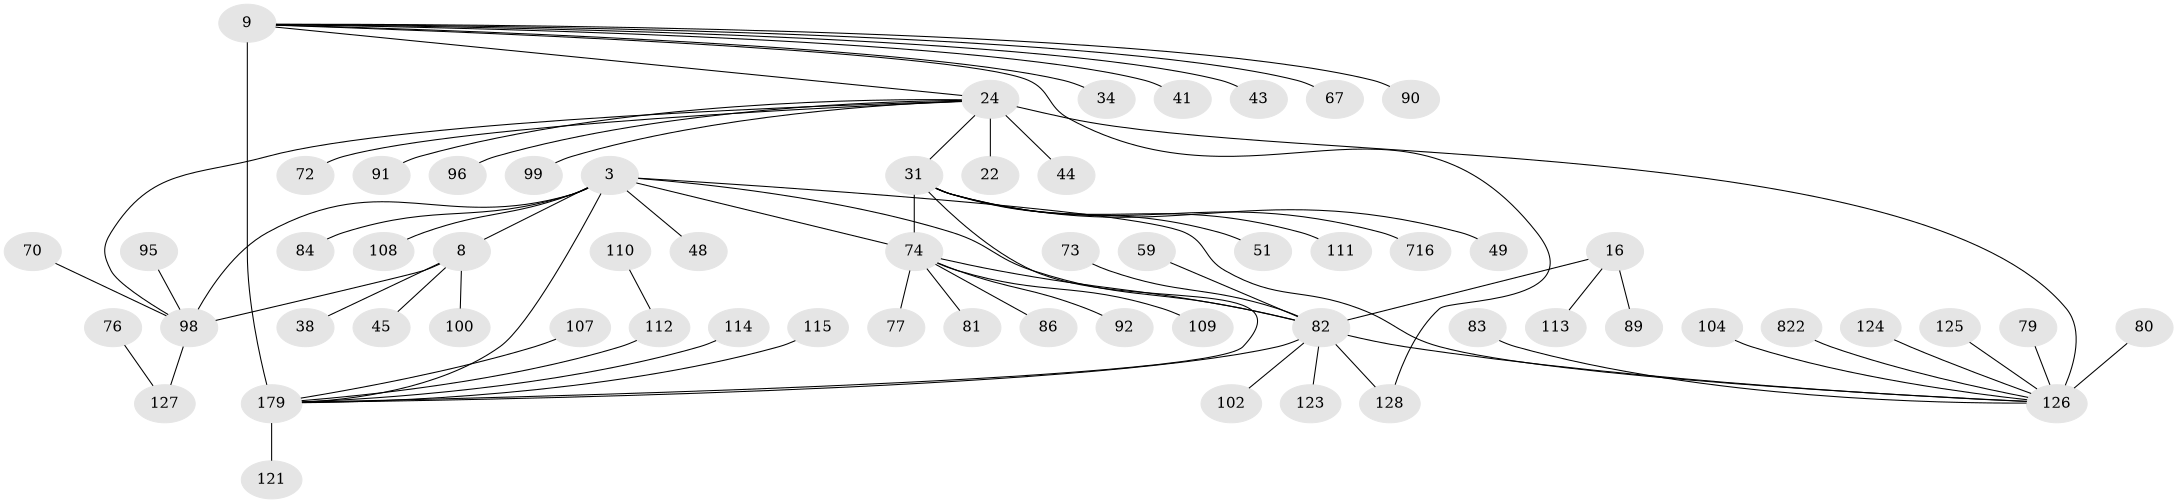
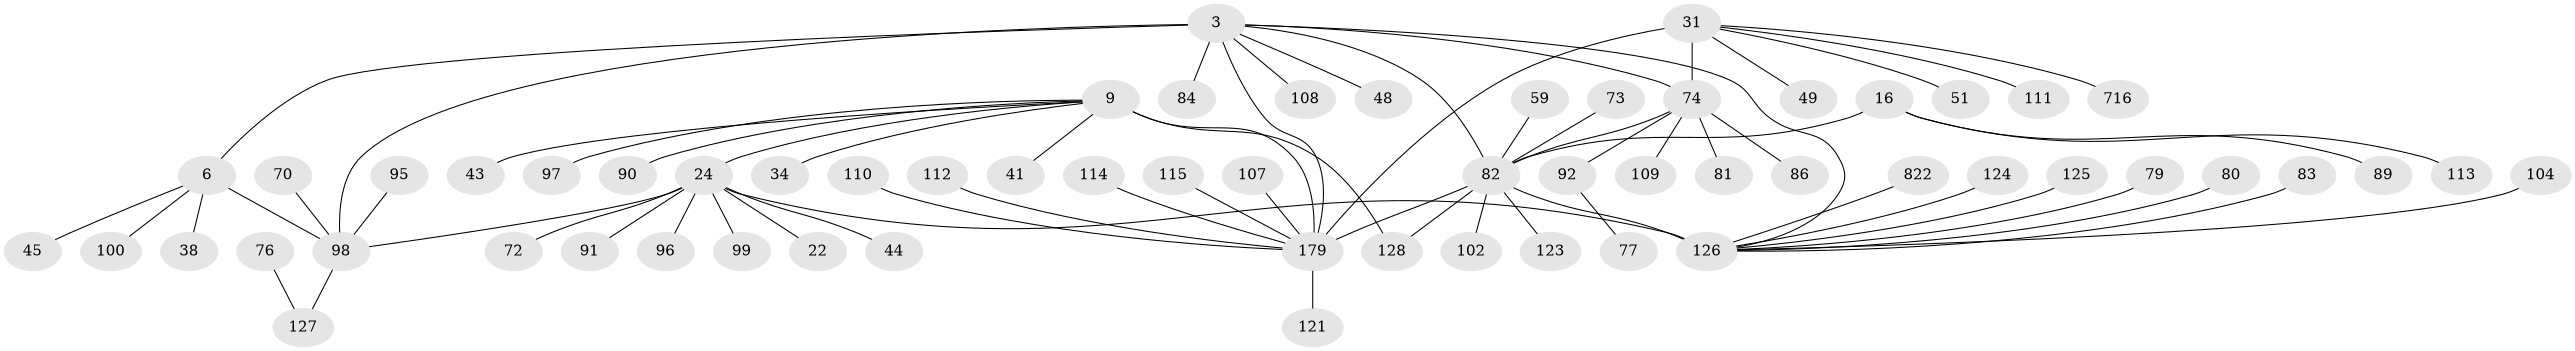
node "67": label "67" -> "97"
edge "24" -- "31": removed
node "8": label "8" -> "6"
edge "110" -- "112": now "110" -- "179"
edge "74" -- "77": now "92" -- "77"
